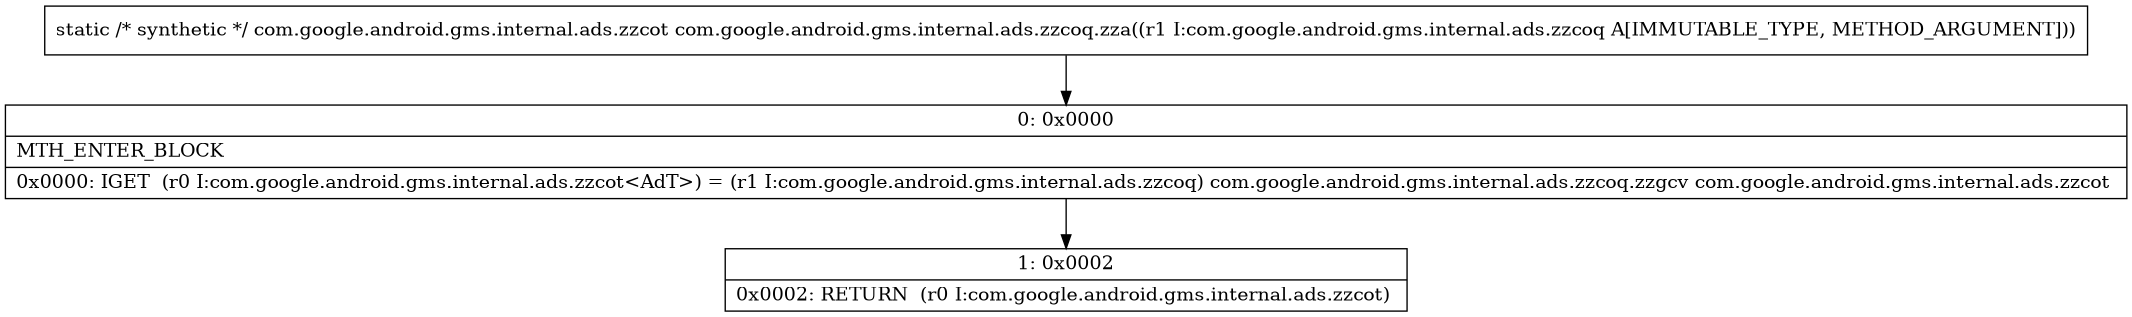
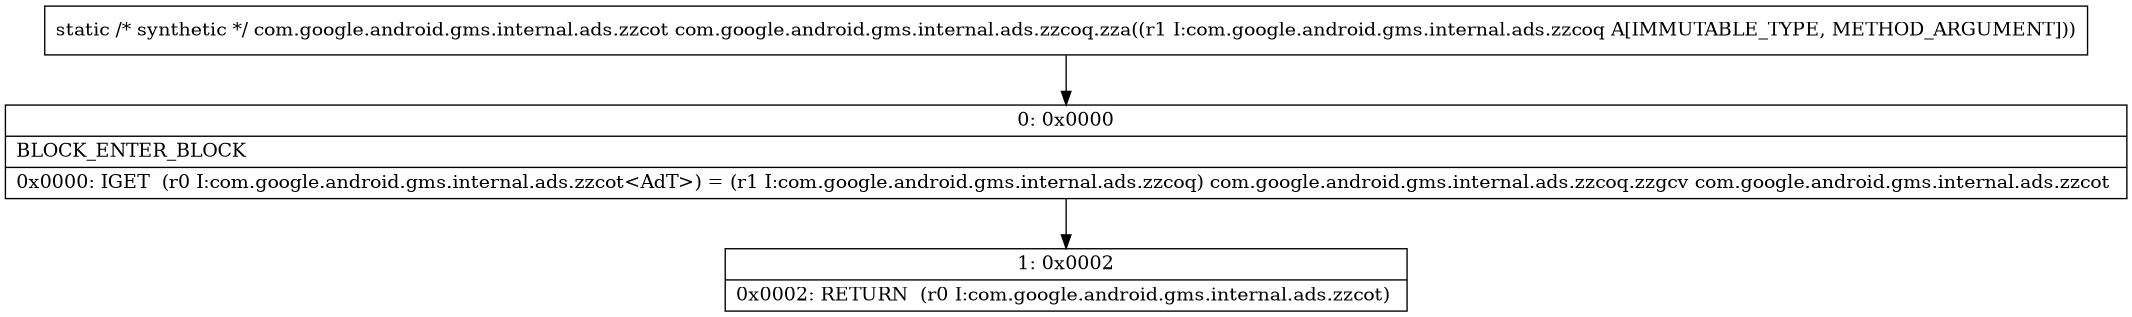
node "0: 0x0000": text "MTH_ENTER_BLOCK" -> "BLOCK_ENTER_BLOCK"
